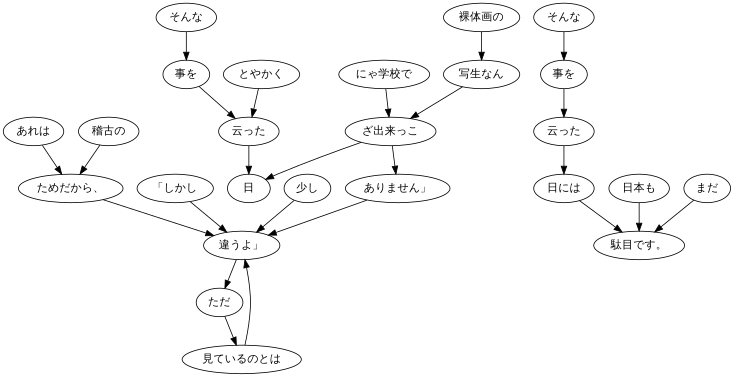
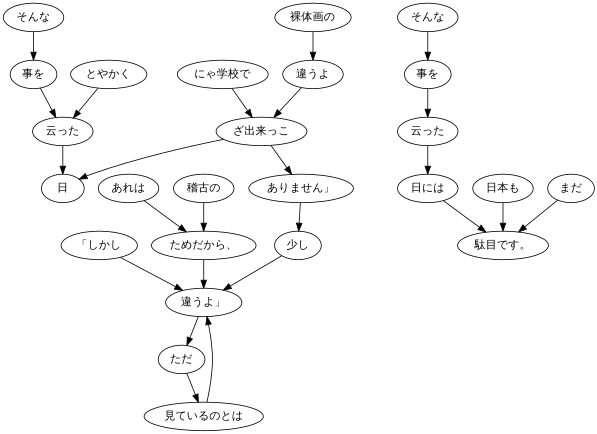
node "写生なん": label "写生なん" -> "違うよ"
edge "ありません」" -> "違うよ」": now "ありません」" -> "少し"
